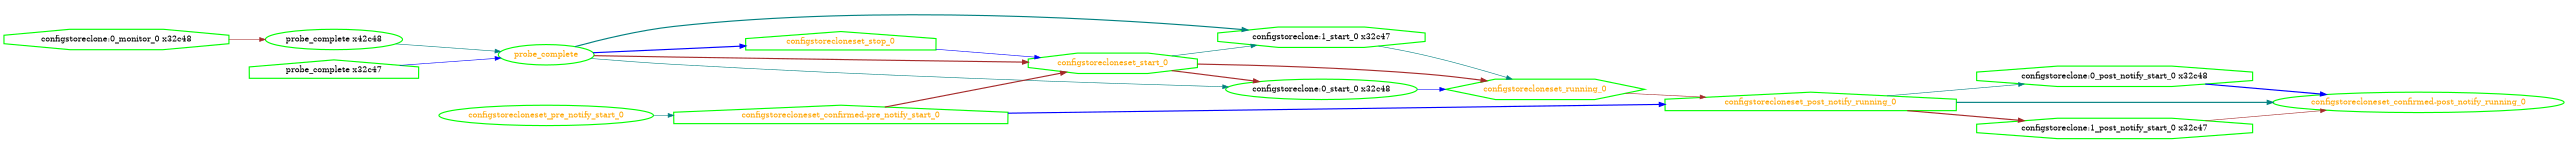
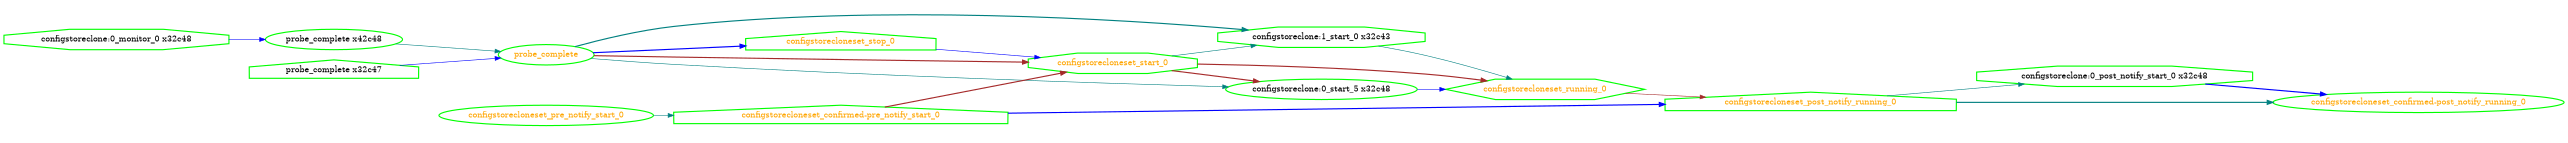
node "configstoreclone:1_start_0 x32c47": label "configstoreclone:1_start_0 x32c47" -> "configstoreclone:1_start_0 x32c43"
edge "configstoreclone:0_monitor_0 x32c48" -> "probe_complete x42c48": color brown -> blue
node "configstoreclone:0_start_0 x32c48": label "configstoreclone:0_start_0 x32c48" -> "configstoreclone:0_start_5 x32c48"
node "configstoreclone:1_post_notify_start_0 x32c47": removed
